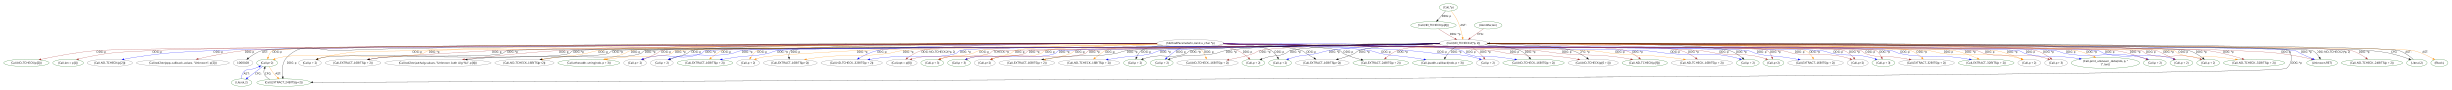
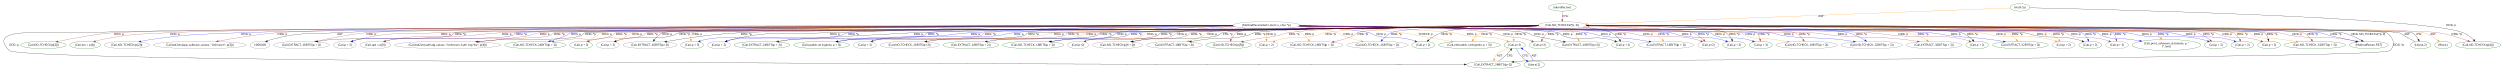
node "(Call,*p)": label "(Call,*p)" -> "(Auth,*p)"
edge "(MethodParameterIn,const u_char *p)" -> "(Call,ND_TCHECK_24BITS(p + 2))": added, label "DDG: p"
edge "(Call,ND_TCHECK(p[4]))" -> "(Call,ND_TCHECK2(*p, 2))": reversed
edge "(MethodParameterIn,const u_char *p)" -> "(Call,etheraddr_string(ndo, p + 3))": label "DDG: p" -> "TCHECK: p"
edge "(MethodParameterIn,const u_char *p)" -> "(Call,opt = p[0])": label "DDG: ND_TCHECK2(*p, 2)" -> "DDG: p"
edge "(Call,ND_TCHECK2(*p, 2))" -> "(Call,opt = p[0])": label "TCHECK: *p" -> "DDG: *p"
node "(Call,ipaddr_callback(ndo, p + 3))": label "(Call,ipaddr_callback(ndo, p + 3))" -> "(Call,ipaddr_string(ndo, p + 3))"
node "(Unknown,RET)": label "(Unknown,RET)" -> "(MethodReturn,RET)"
